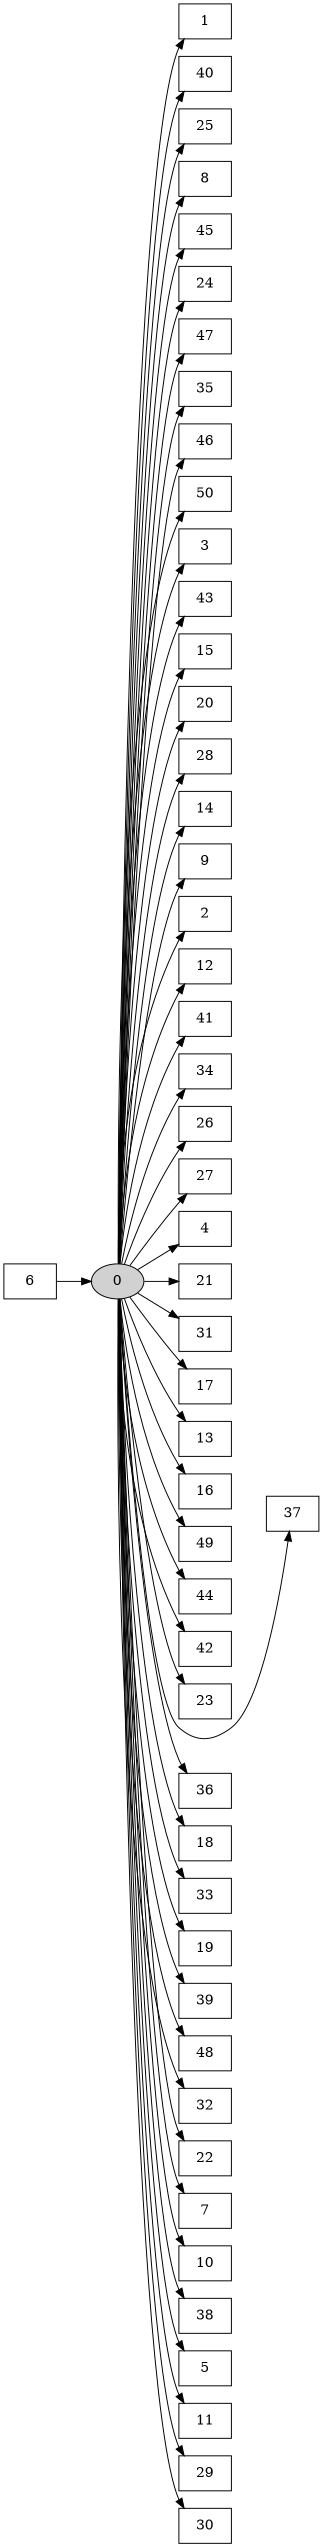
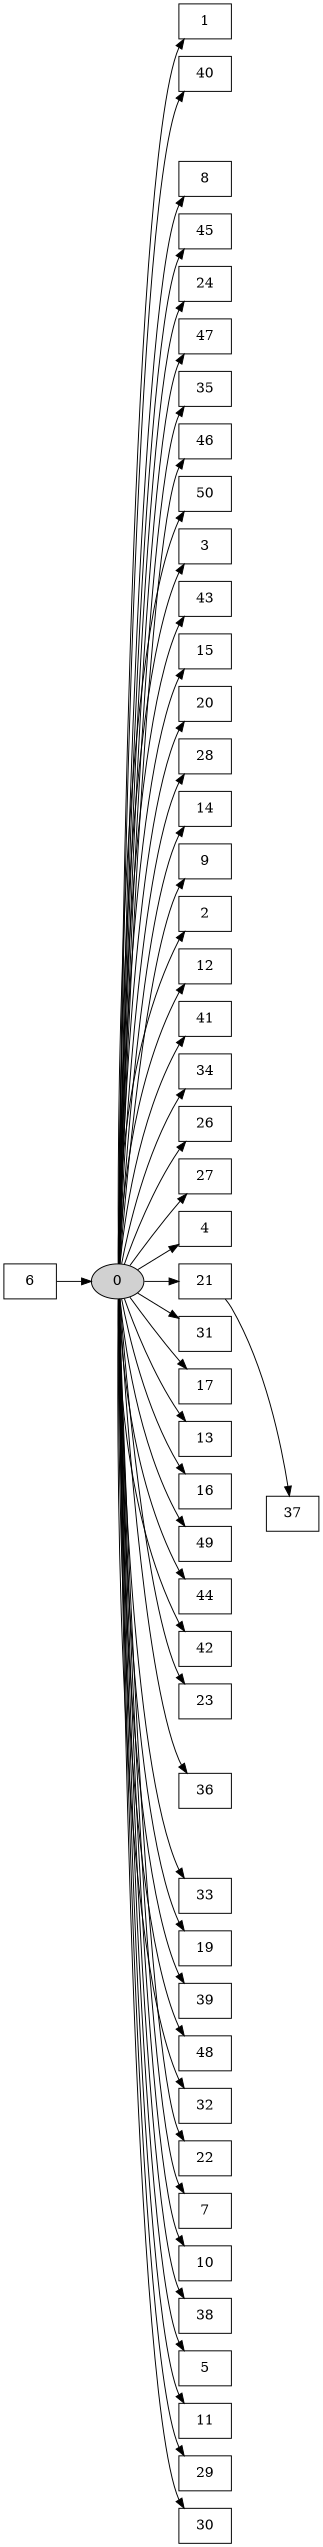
node "25": removed
edge "0" -> "37": now "21" -> "37"
node "18": removed
